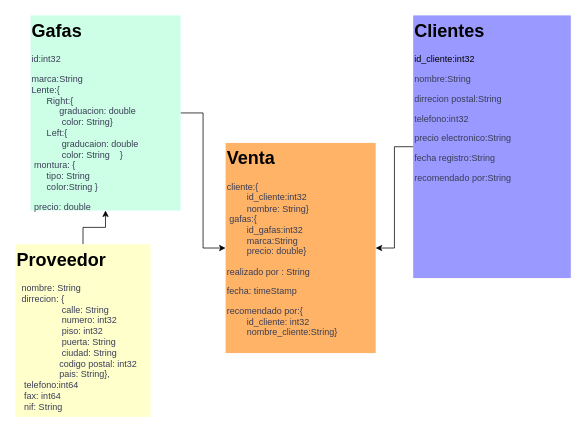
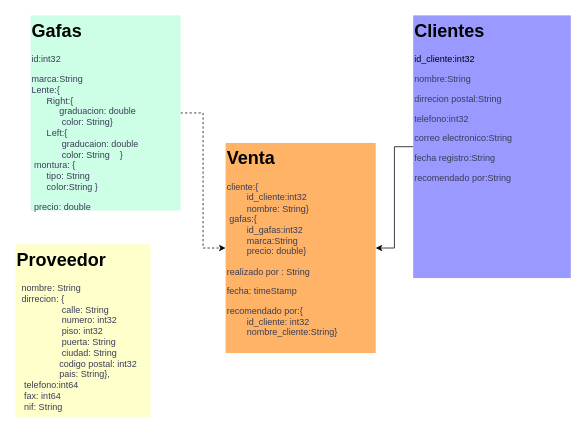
node "Clientes id_cliente:int32 nombre:String dirrecion postal:String telefono:int32 precio electronico:String fecha registro:String recomendado por:String": label "Clientes id_cliente:int32 nombre:String dirrecion postal:String telefono:int32 precio electronico:String fecha registro:String recomendado por:String" -> "Clientes id_cliente:int32 nombre:String dirrecion postal:String telefono:int32 correo electronico:String fecha registro:String recomendado por:String"
edge "Gafasid:int32 marca:String Lente:{ Right:{ graduacion: double color: String} Left:{ graducaion: double color: String } montura: { tipo: String color:String } precio: double" -> "Venta cliente:{ id_cliente:int32 nombre: String} gafas:{ id_gafas:int32 marca:String precio: double} realizado por : String fecha: timeStamp recomendado por:{ id_cliente: int32 nombre_cliente:String}": style solid -> dashed
edge "Proveedor nombre: String dirrecion: { calle: String numero: int32 piso: int32 puerta: String ciudad: String codigo postal: int32 pais: String}, telefono:int64 fax: int64 nif: String" -> "Gafasid:int32 marca:String Lente:{ Right:{ graduacion: double color: String} Left:{ graducaion: double color: String } montura: { tipo: String color:String } precio: double": removed
